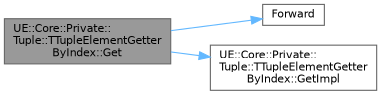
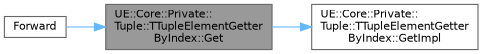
edge "UE::Core::Private:: Tuple::TTupleElementGetter ByIndex::Get" -> "Forward": reversed
